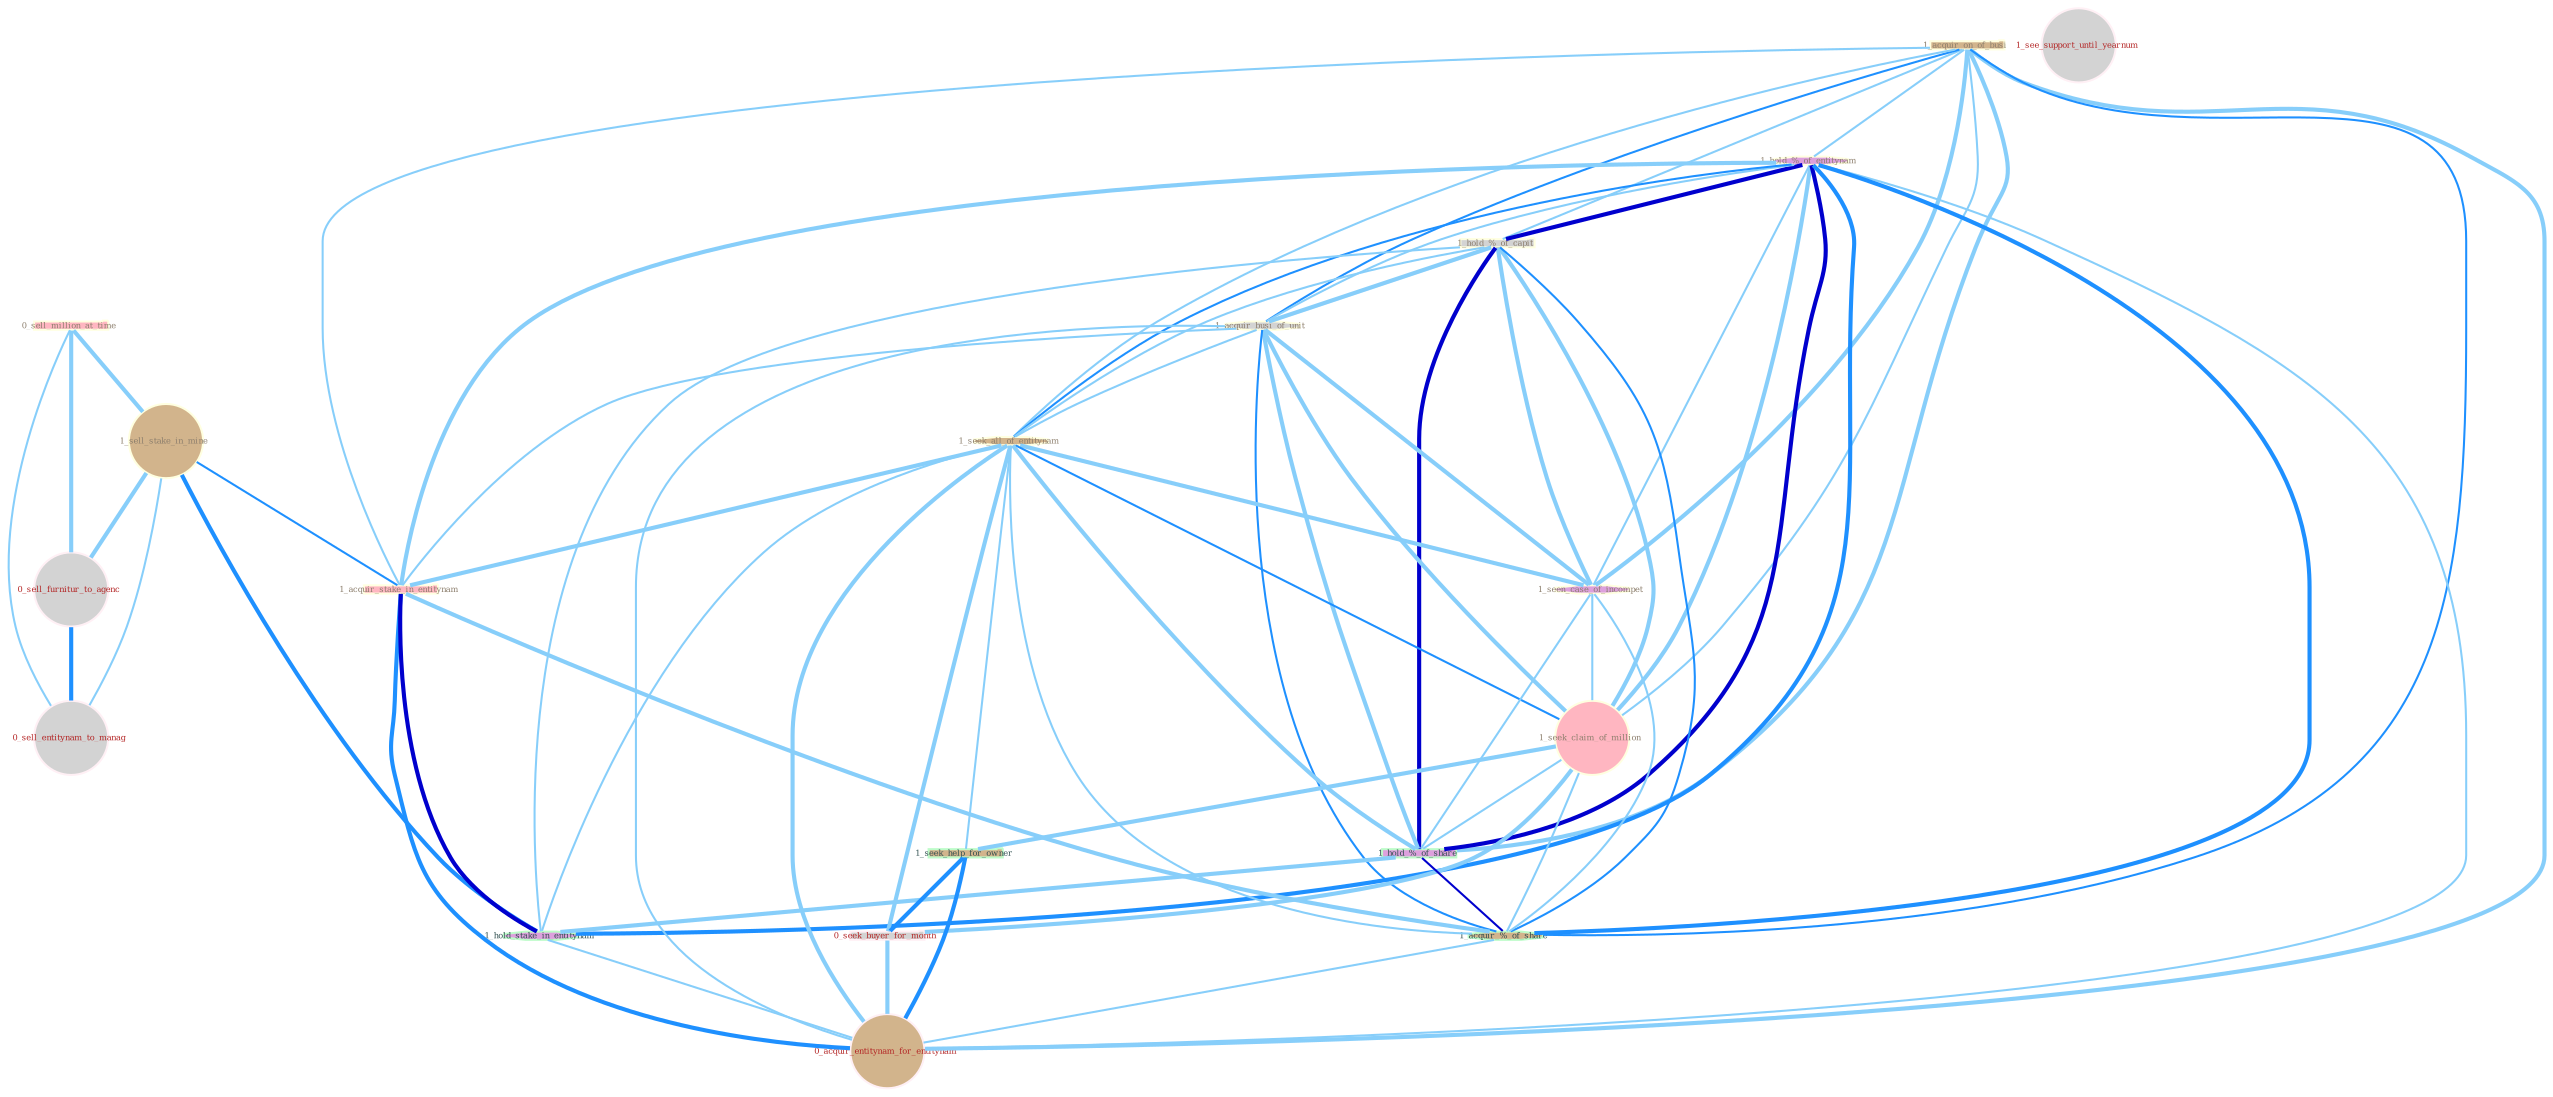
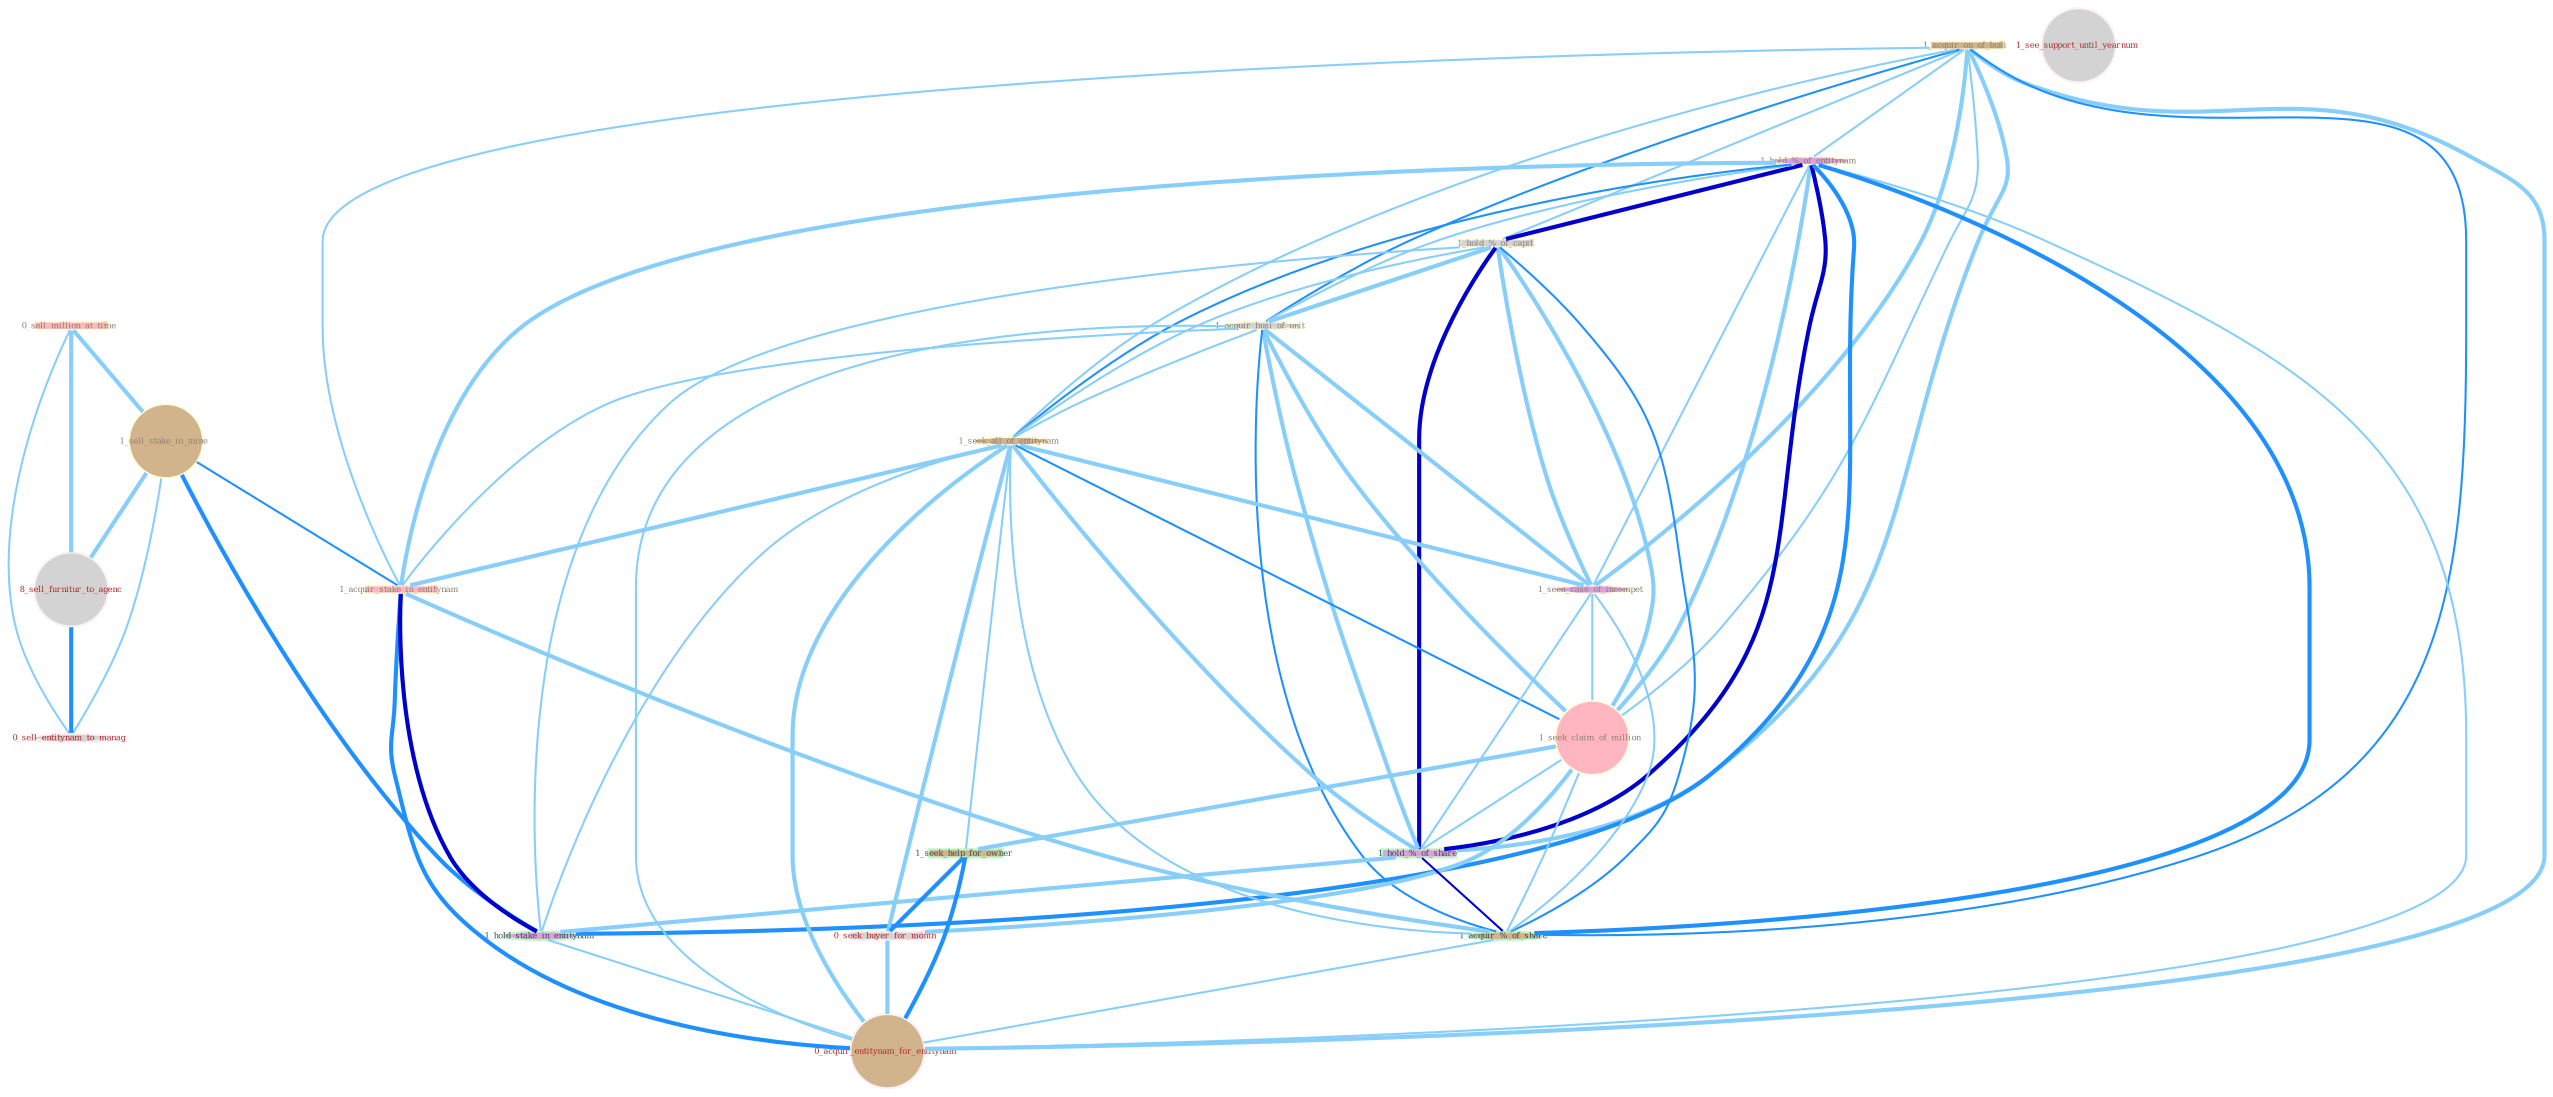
node "0_sell_furnitur_to_agenc": label "0_sell_furnitur_to_agenc" -> "8_sell_furnitur_to_agenc"
node "0_sell_entitynam_to_manag": shape circle -> octagon
